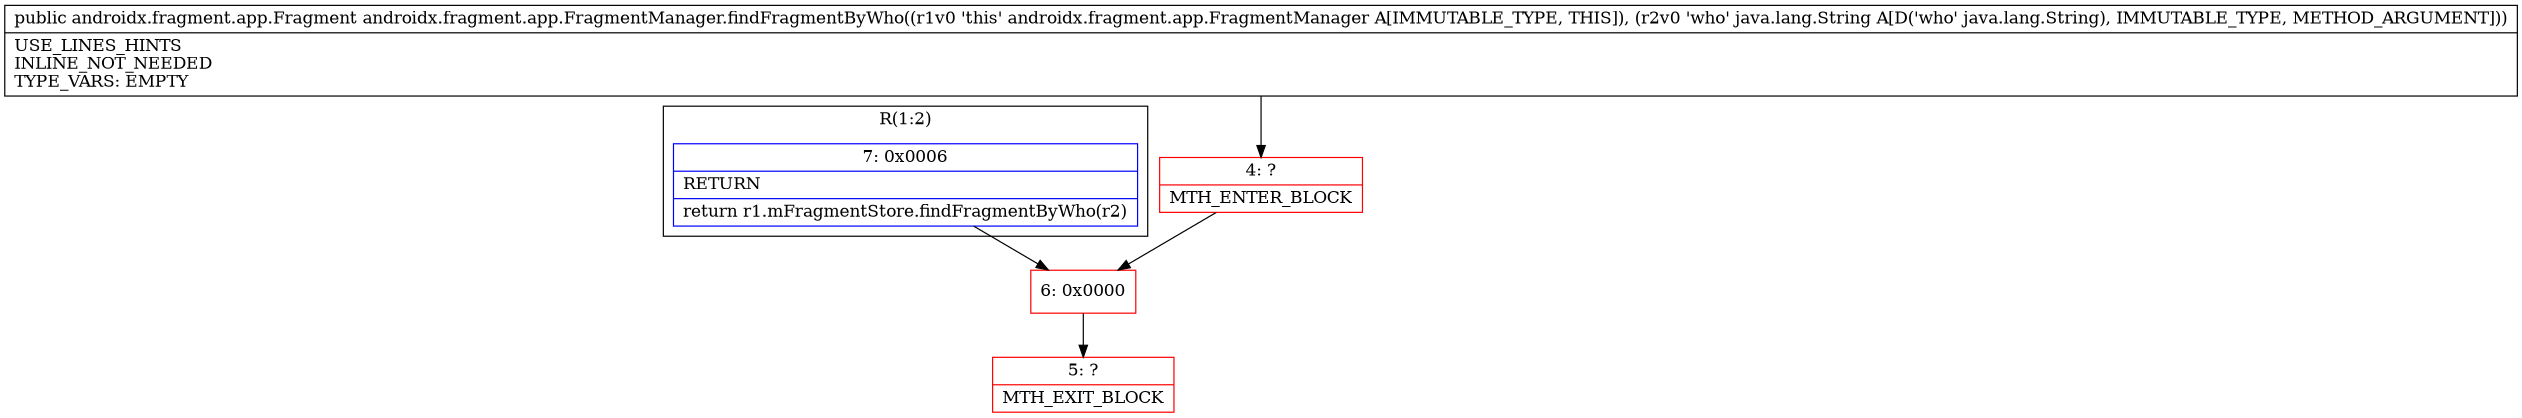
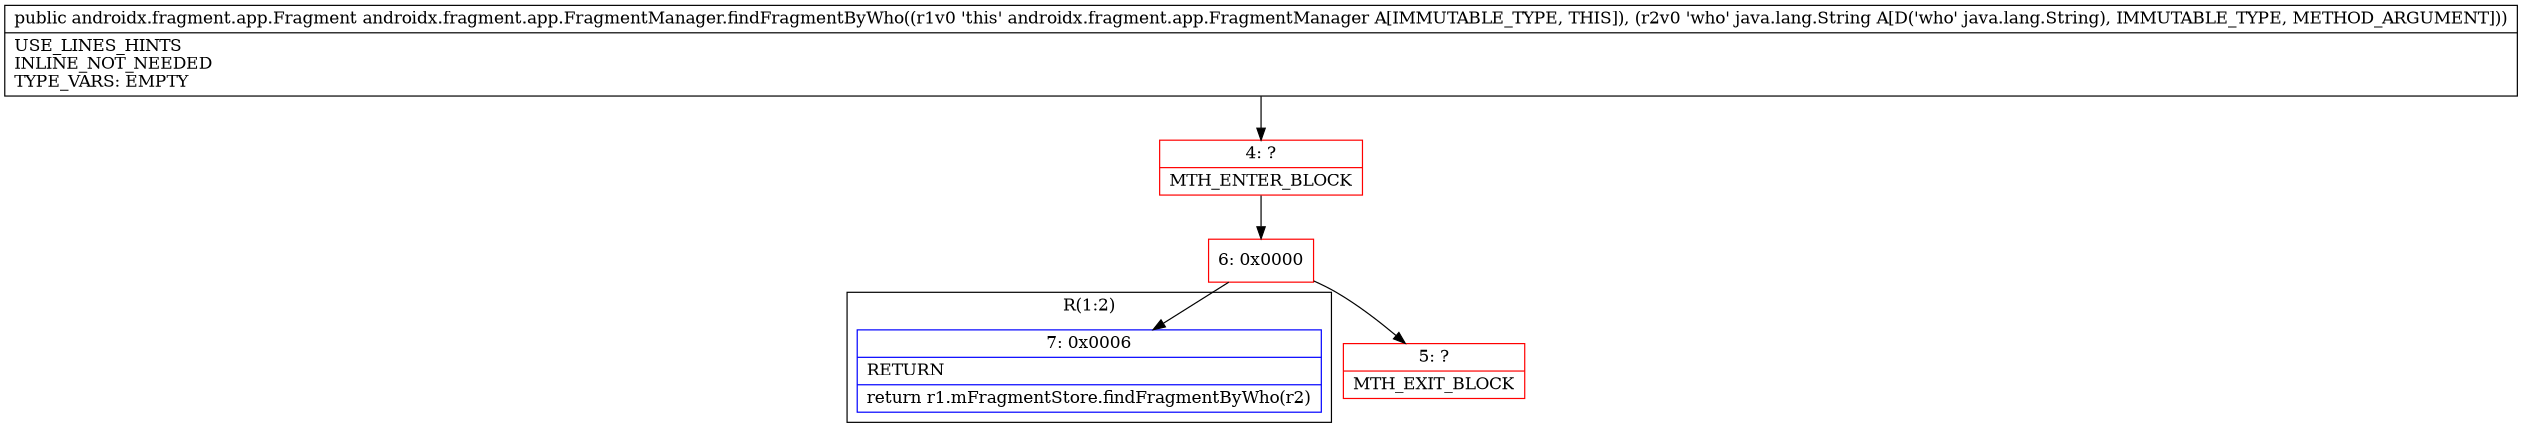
edge "7: 0x0006" -> "6: 0x0000": reversed
